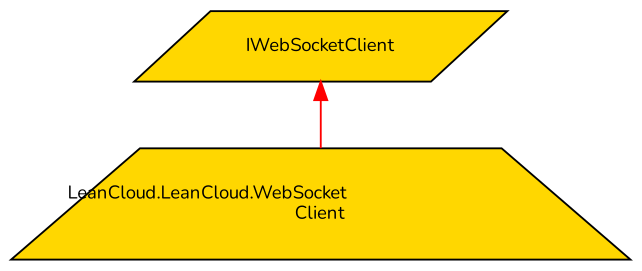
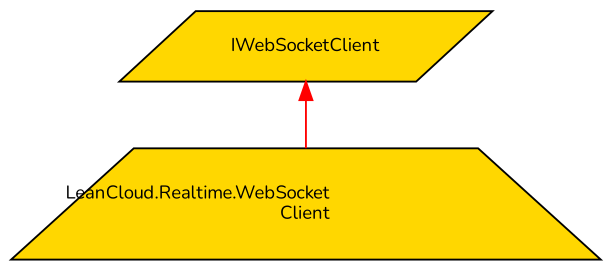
node "LeanCloud.LeanCloud.WebSocket Client": label "LeanCloud.LeanCloud.WebSocket Client" -> "LeanCloud.Realtime.WebSocket Client"
